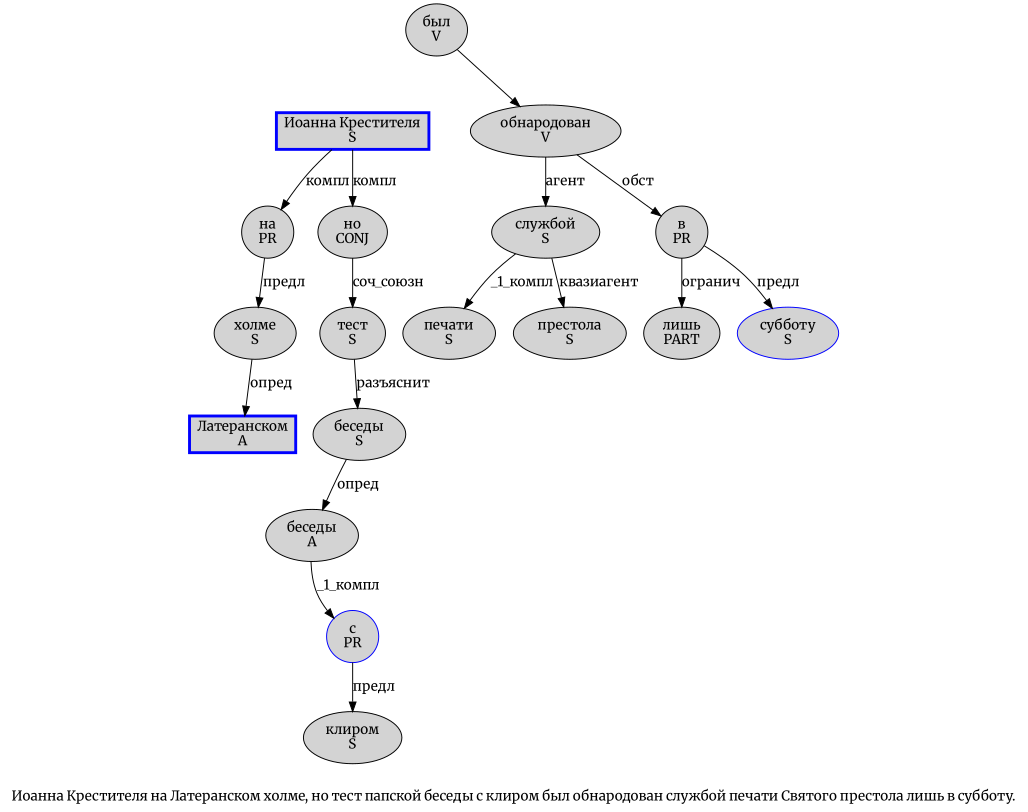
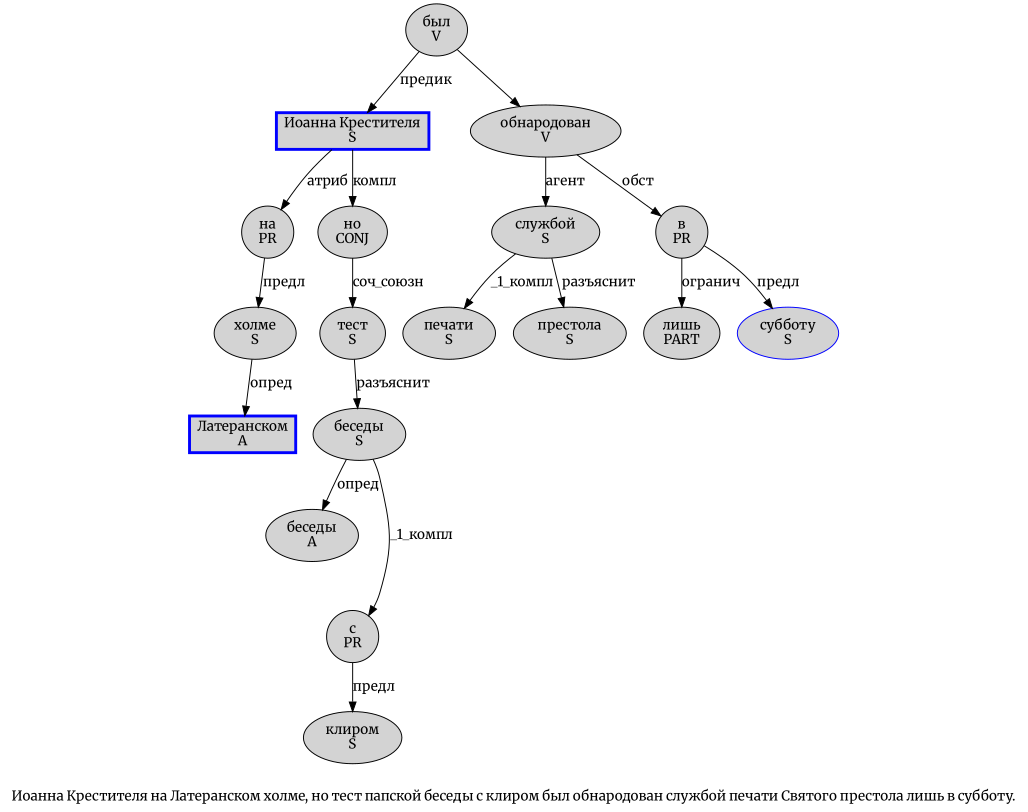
edge "был V" -> "Иоанна Крестителя S": added, label "предик"
edge "Иоанна Крестителя S" -> "на PR": label "компл" -> "атриб"
edge "службой S" -> "престола S": label "квазиагент" -> "разъяснит"
edge "беседы A" -> "с PR": now "беседы S" -> "с PR"
node "с PR": color blue -> black
